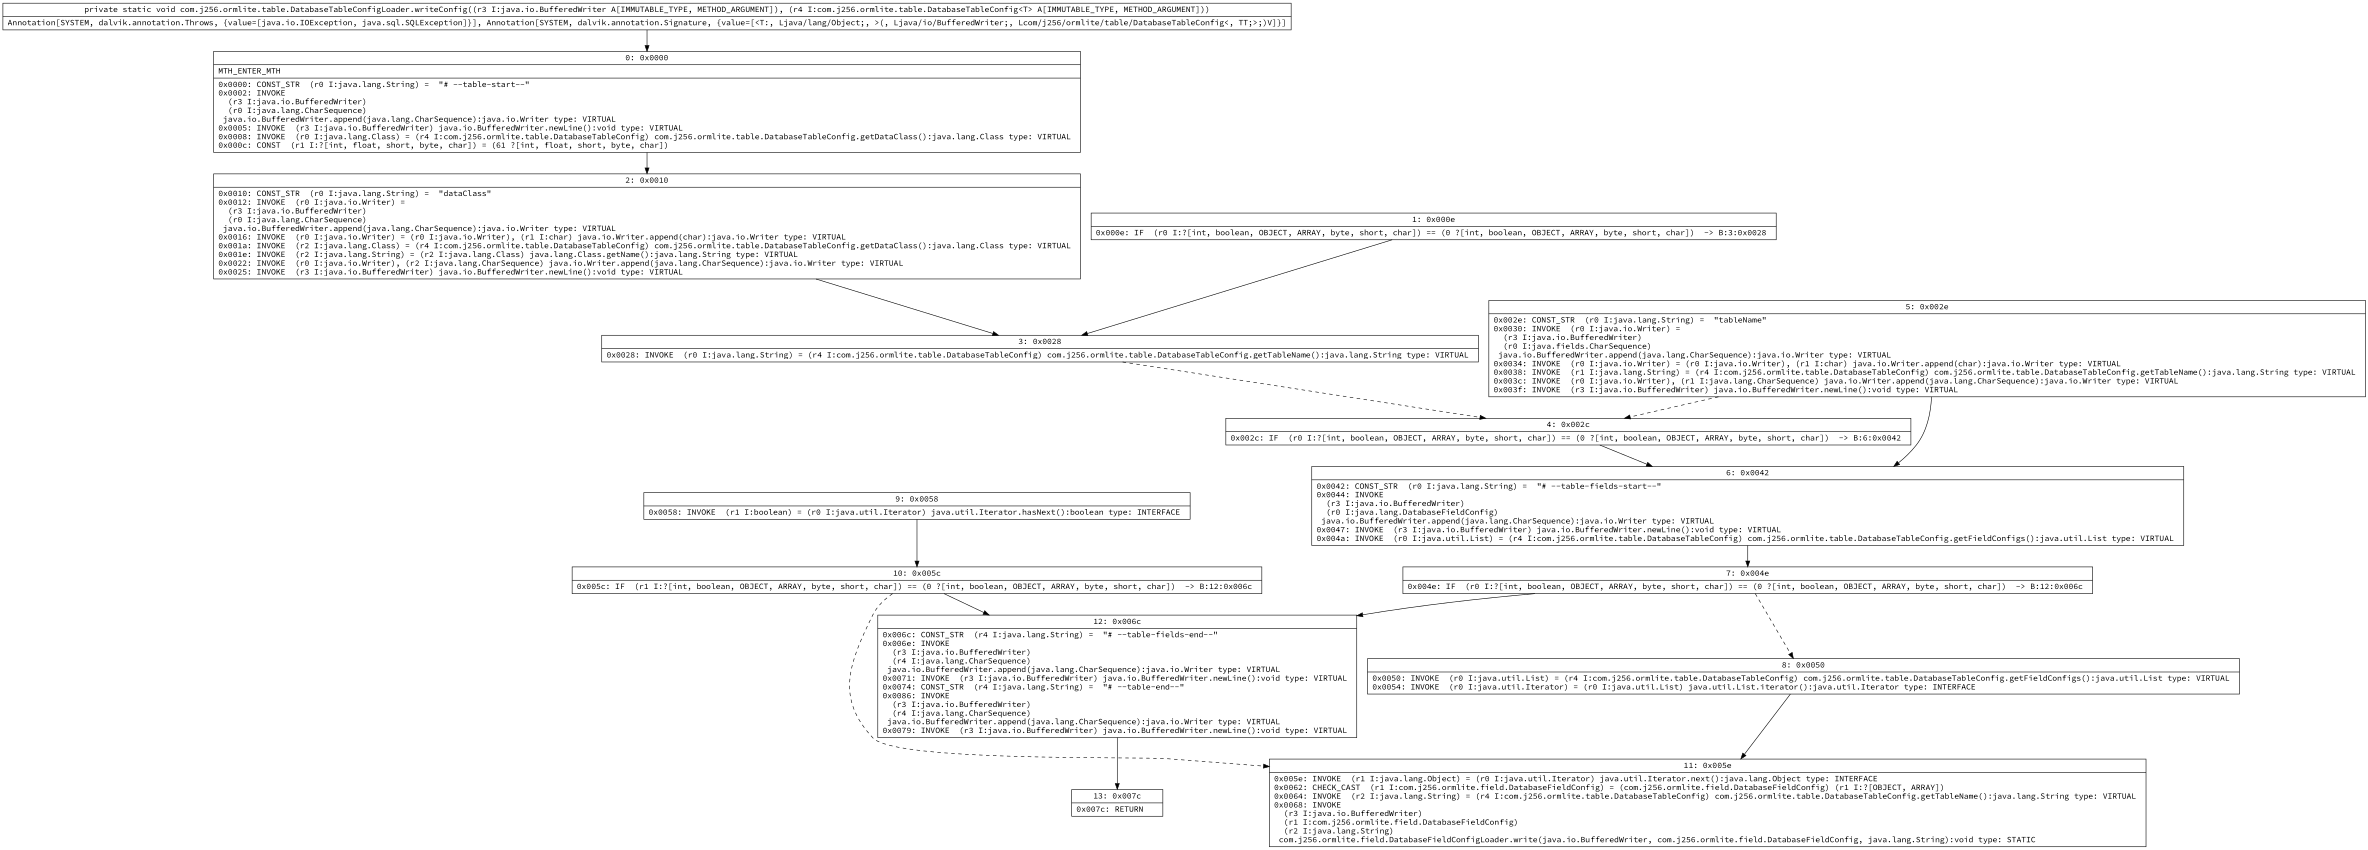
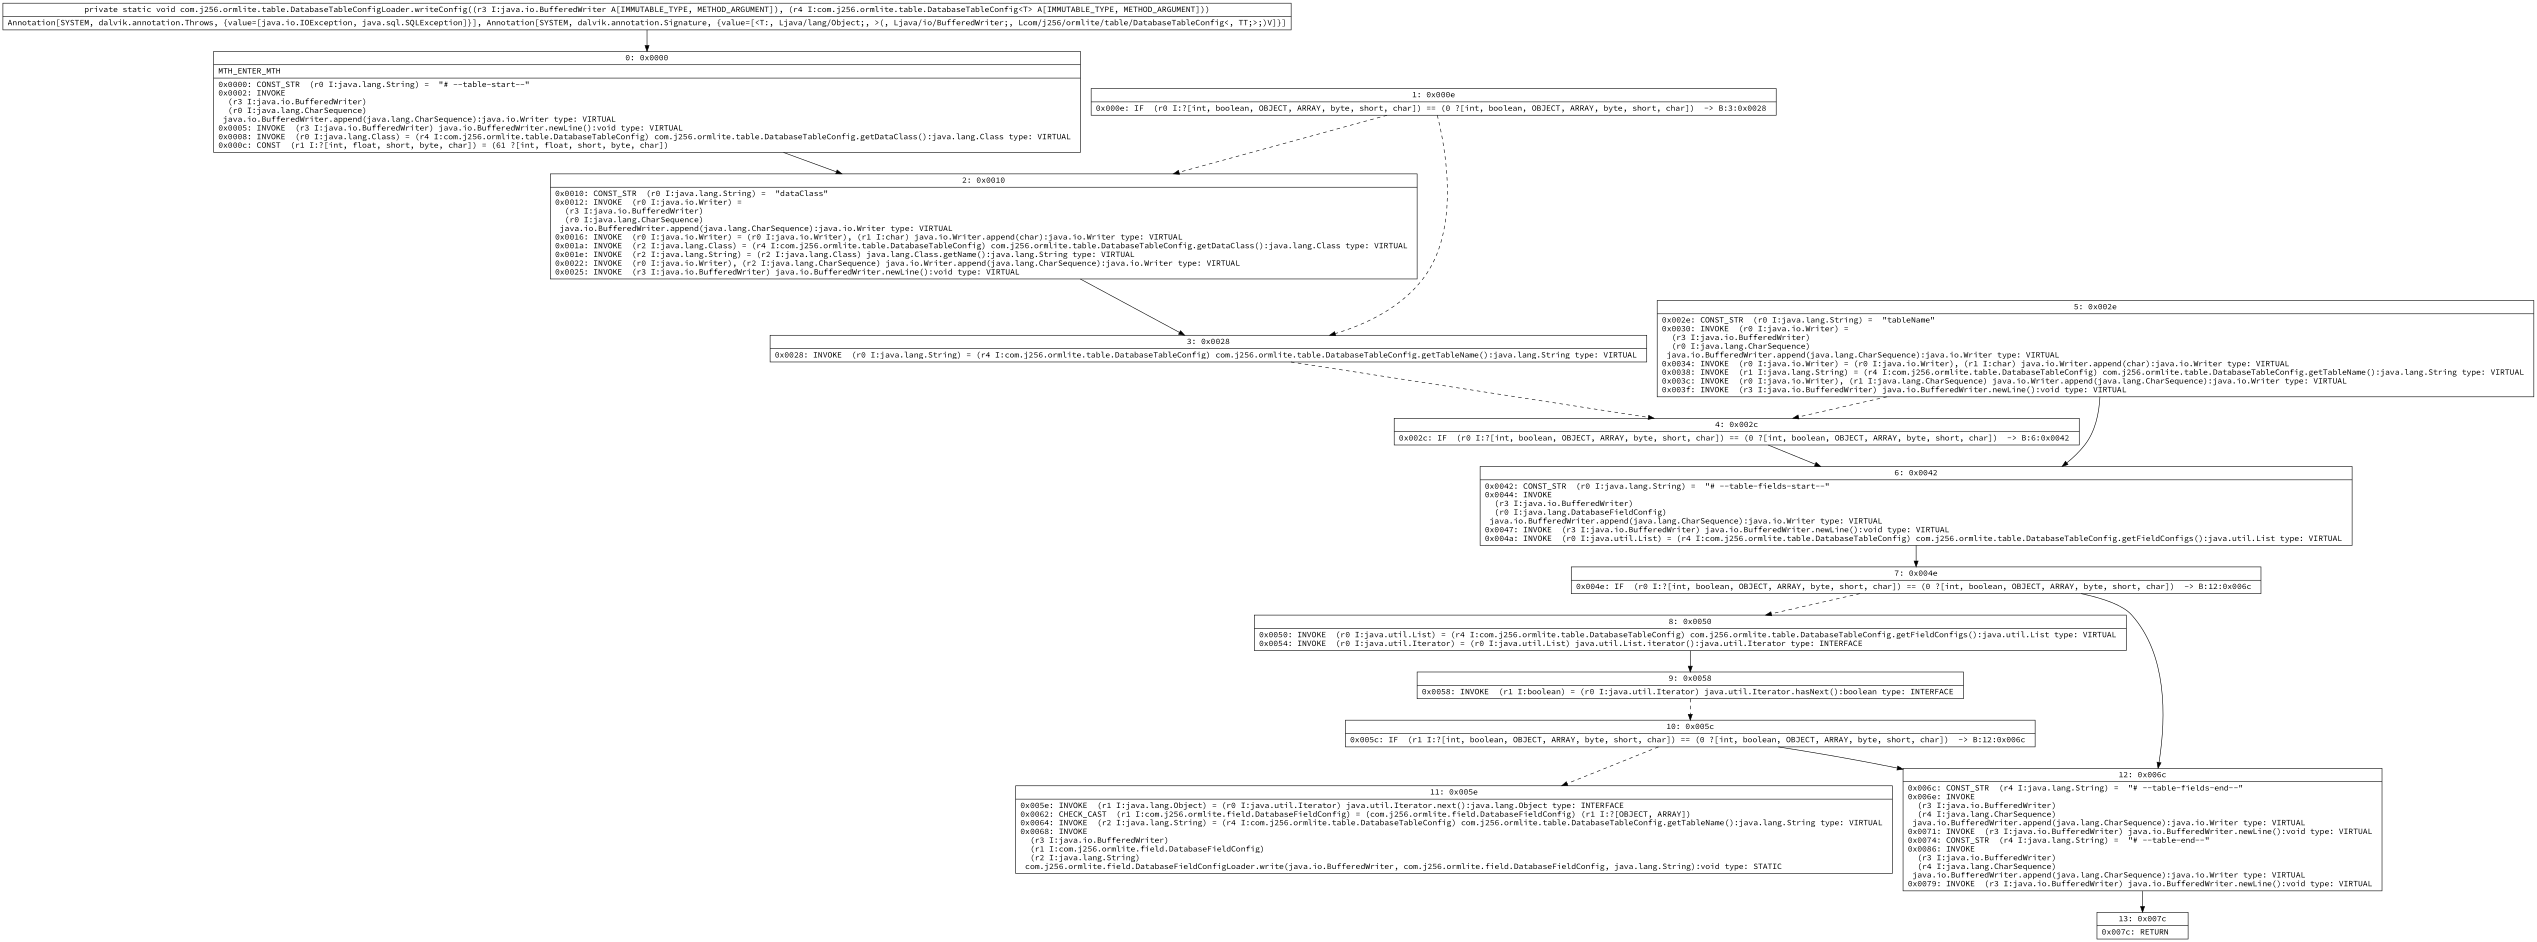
edge "1: 0x000e" -> "2: 0x0010": added
edge "1: 0x000e" -> "3: 0x0028": style solid -> dashed
node "5: 0x002e": text "(r0 I:java.fields.CharSequence)" -> "(r0 I:java.lang.CharSequence)"
edge "9: 0x0058" -> "10: 0x005c": style solid -> dashed
edge "8: 0x0050" -> "11: 0x005e": now "8: 0x0050" -> "9: 0x0058"
